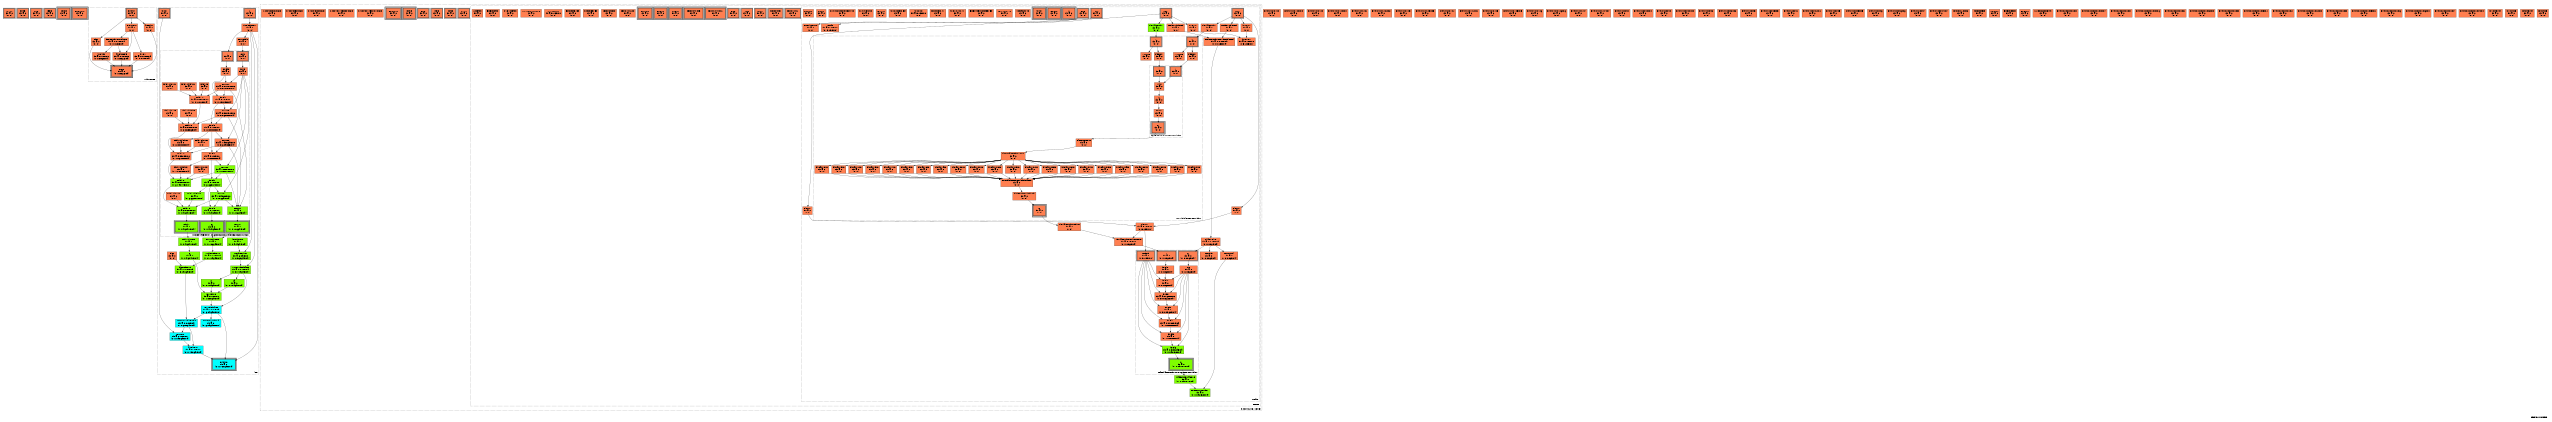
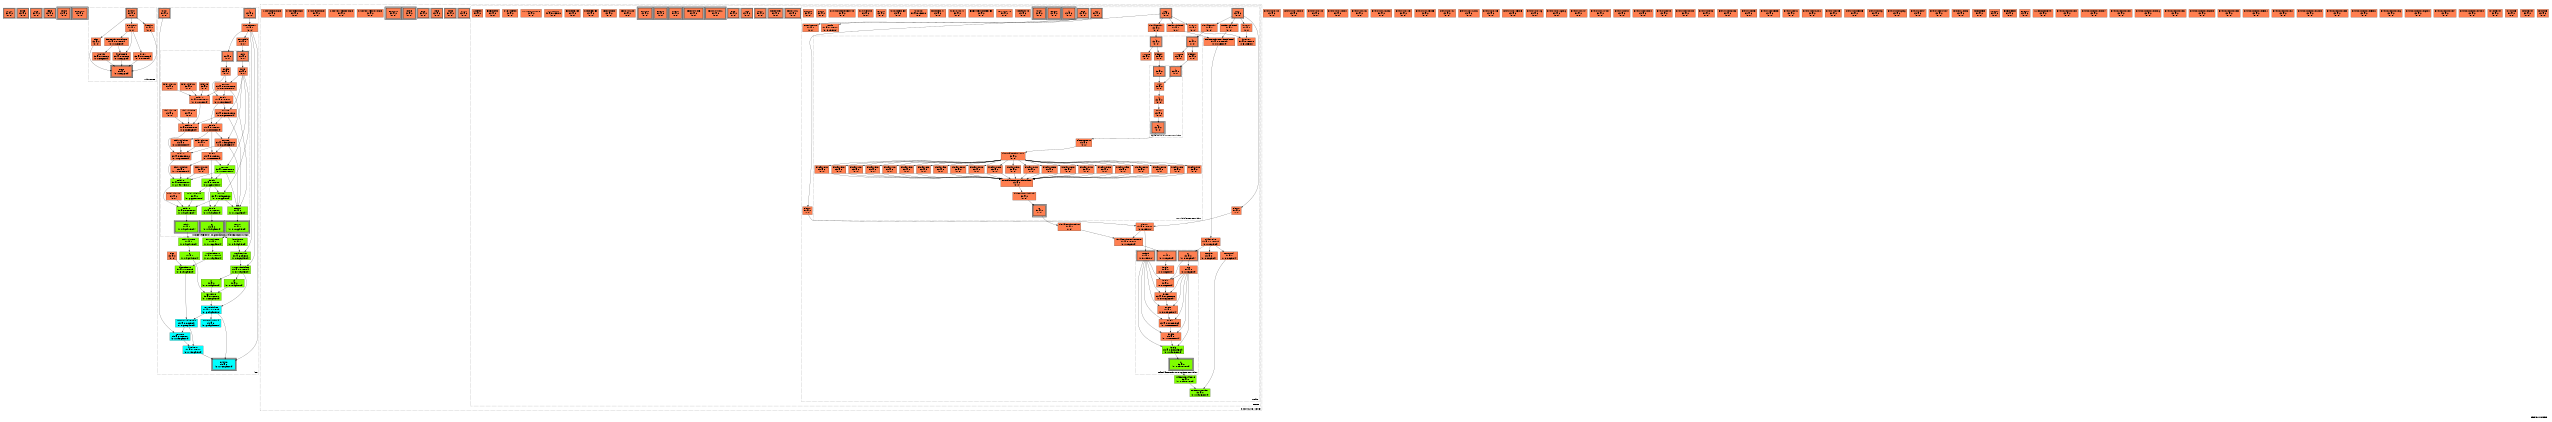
node "significand_Y dT = 0 (0, 0)": fillcolor chartreuse -> coral
edge "O dT = 0 (1, 1.94969e-09)" -> "count_lzoc_o dT = 0 (1, 1.40669e-09)": now "O dT = 0 (1, 1.94969e-09)" -> "frac_lzoc_o dT = 0 (1, 1.94969e-09)"
edge "level0 dT = 0 (0, 1.086e-09)" -> "level1 dT = 0 (0, 2.086e-09)": now "S dT = 0 (0, 2.086e-09)" -> "level1 dT = 0 (0, 2.086e-09)"
